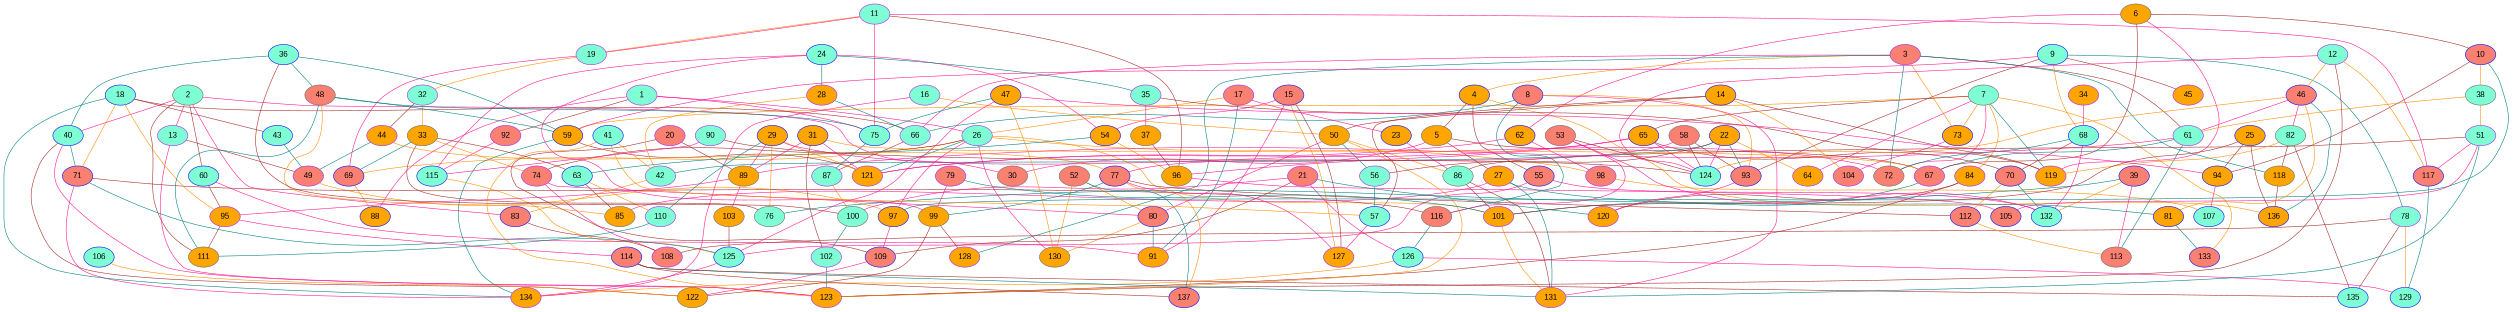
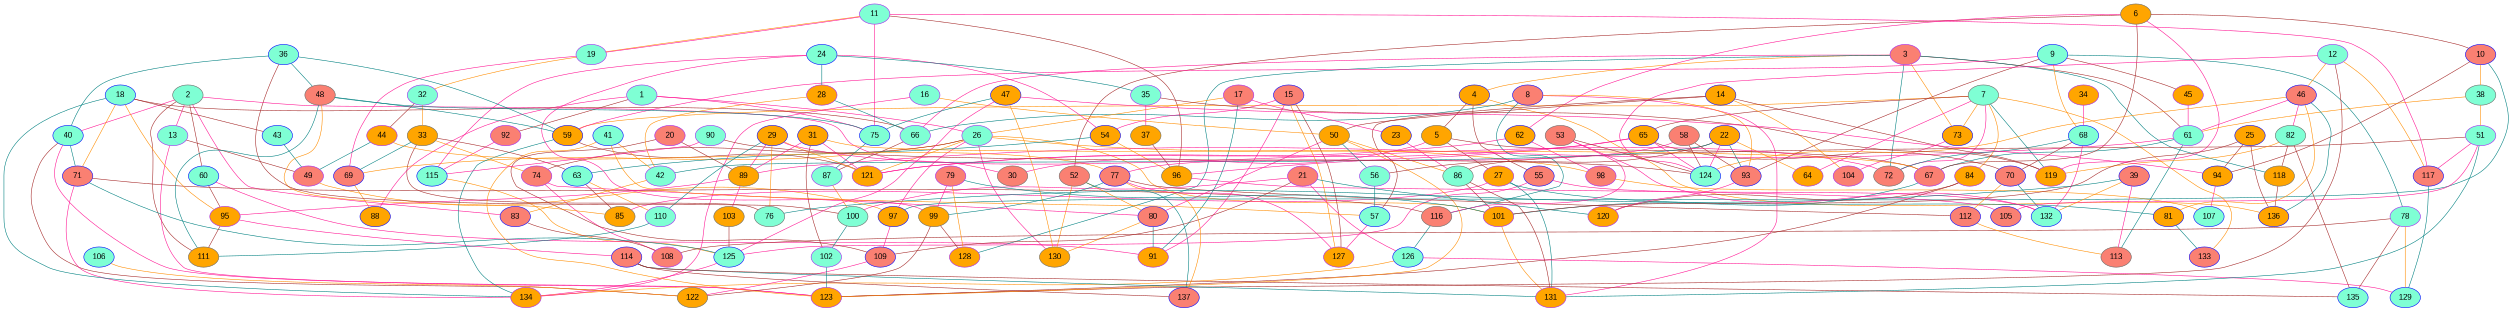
edge "6" -- "52": added
edge "45" -- "61": added
edge "26" -- "121": color teal -> darkorange
edge "79" -- "128": added
